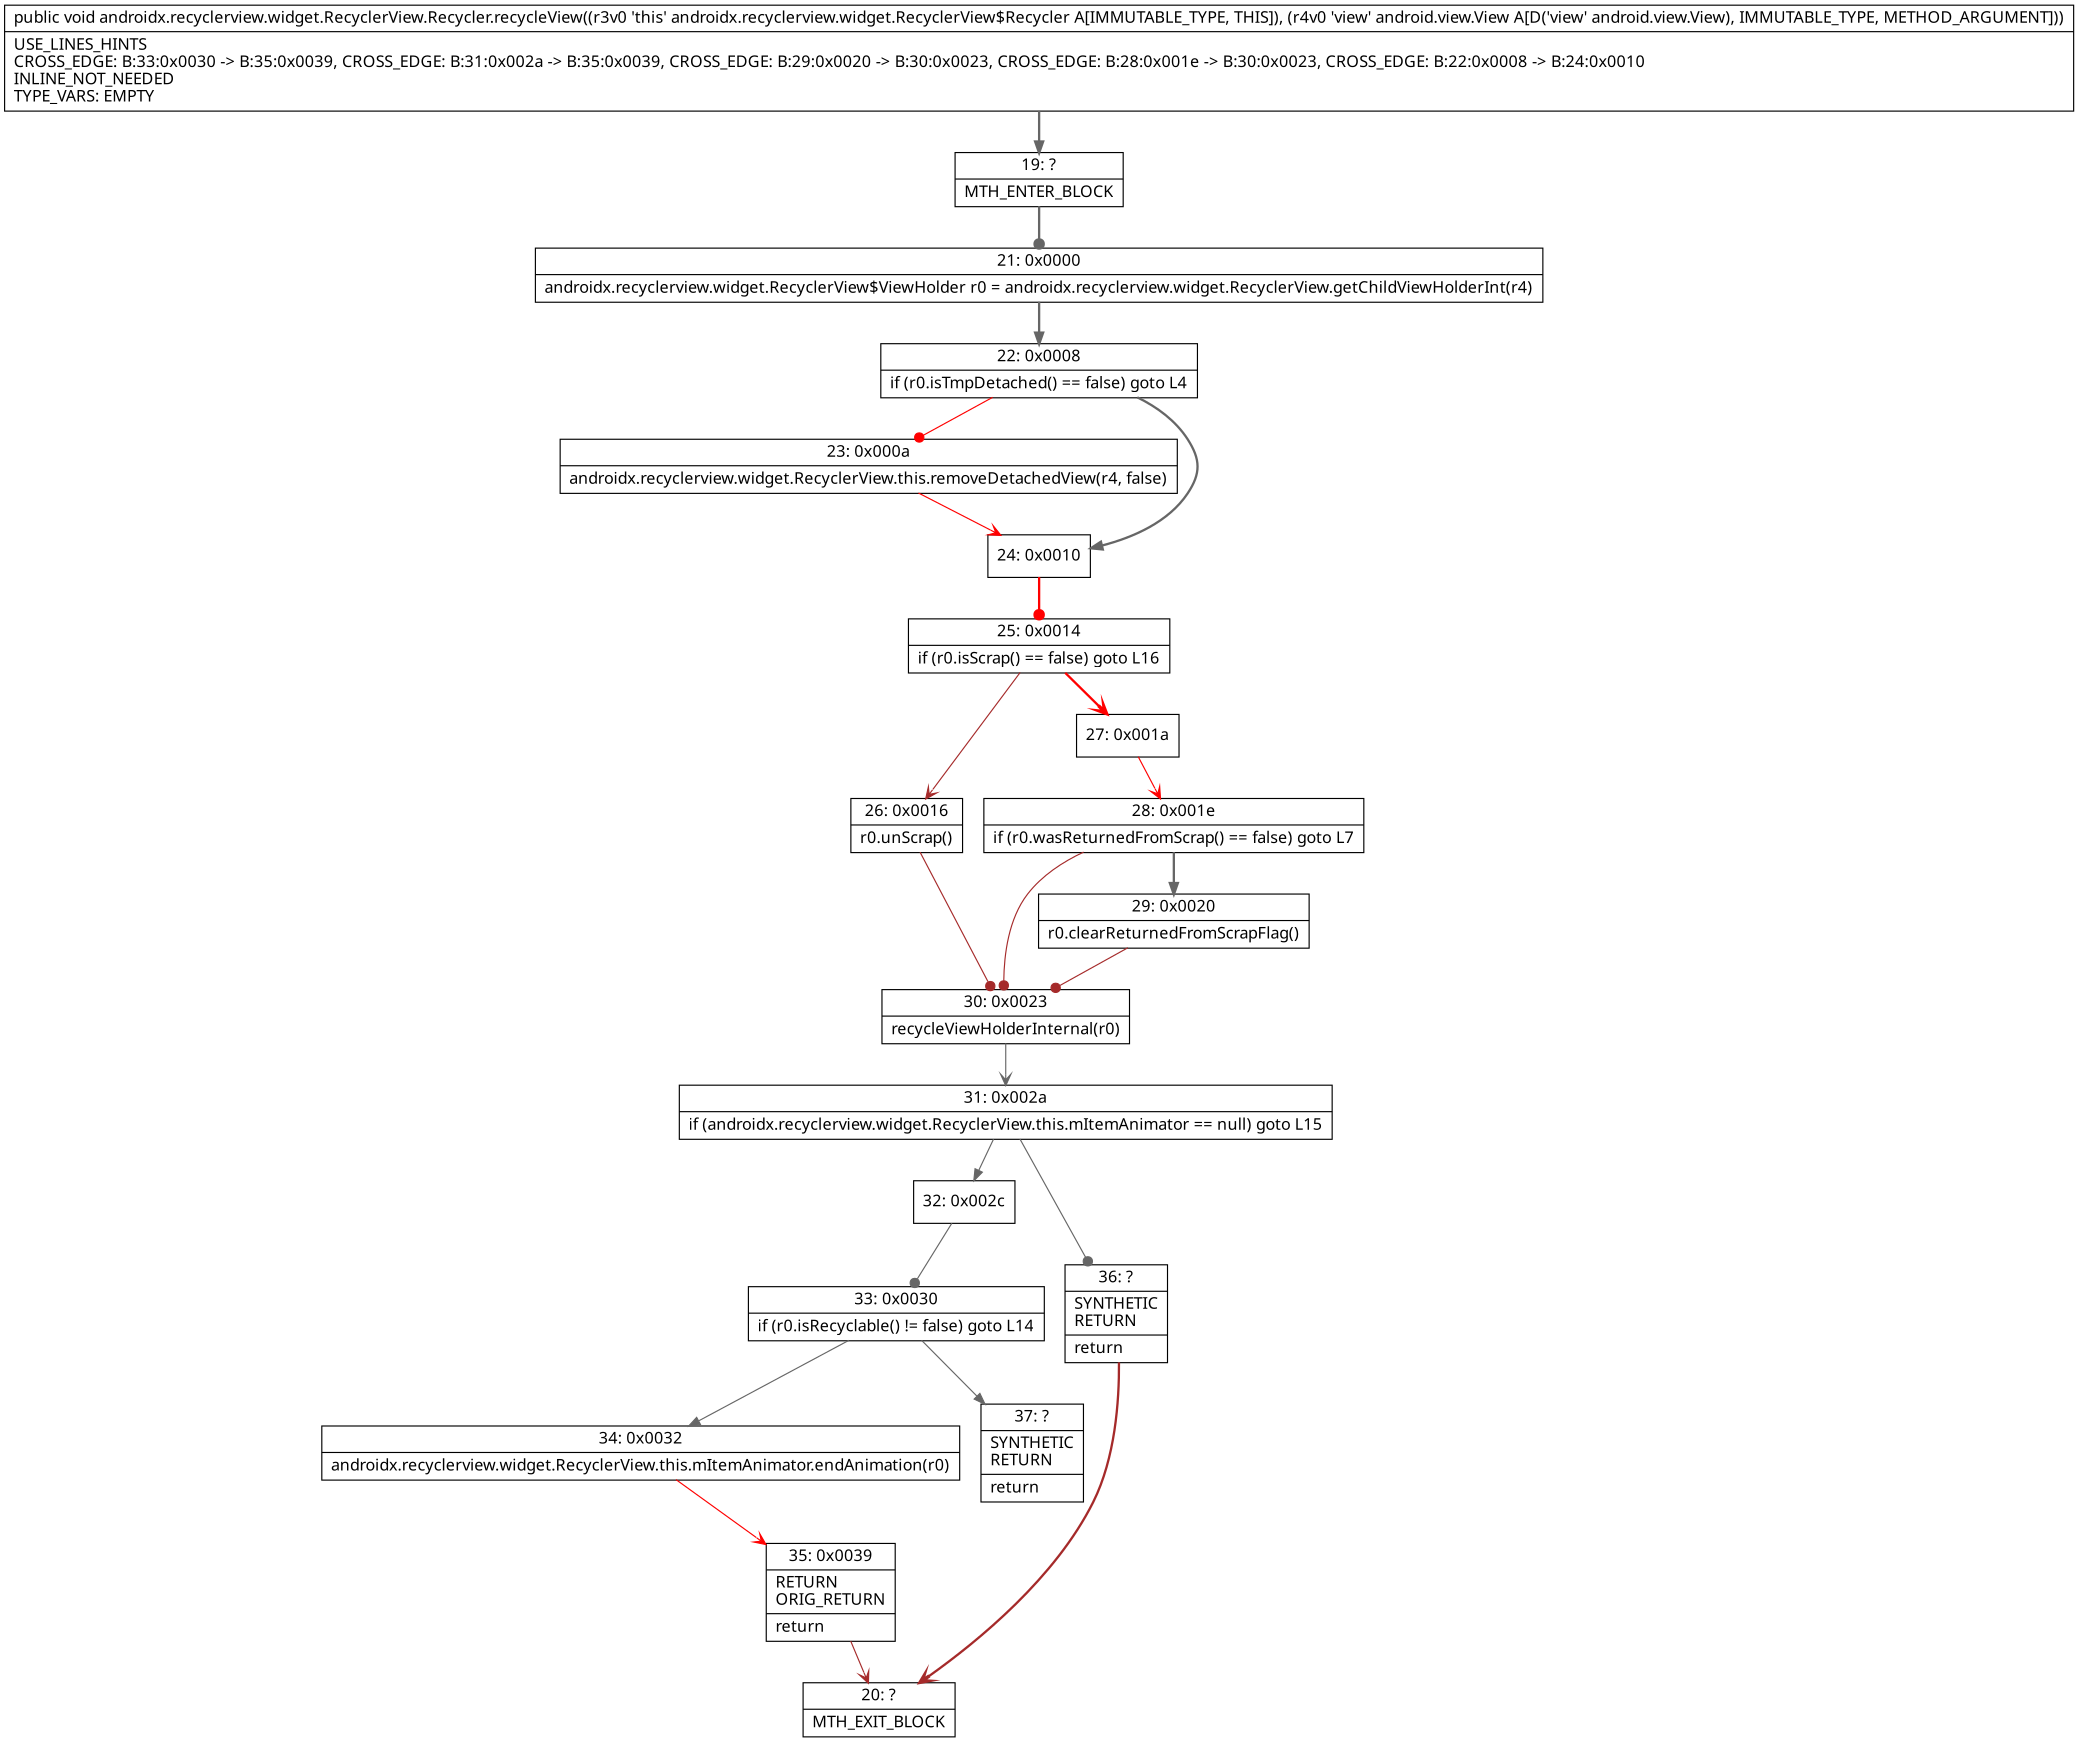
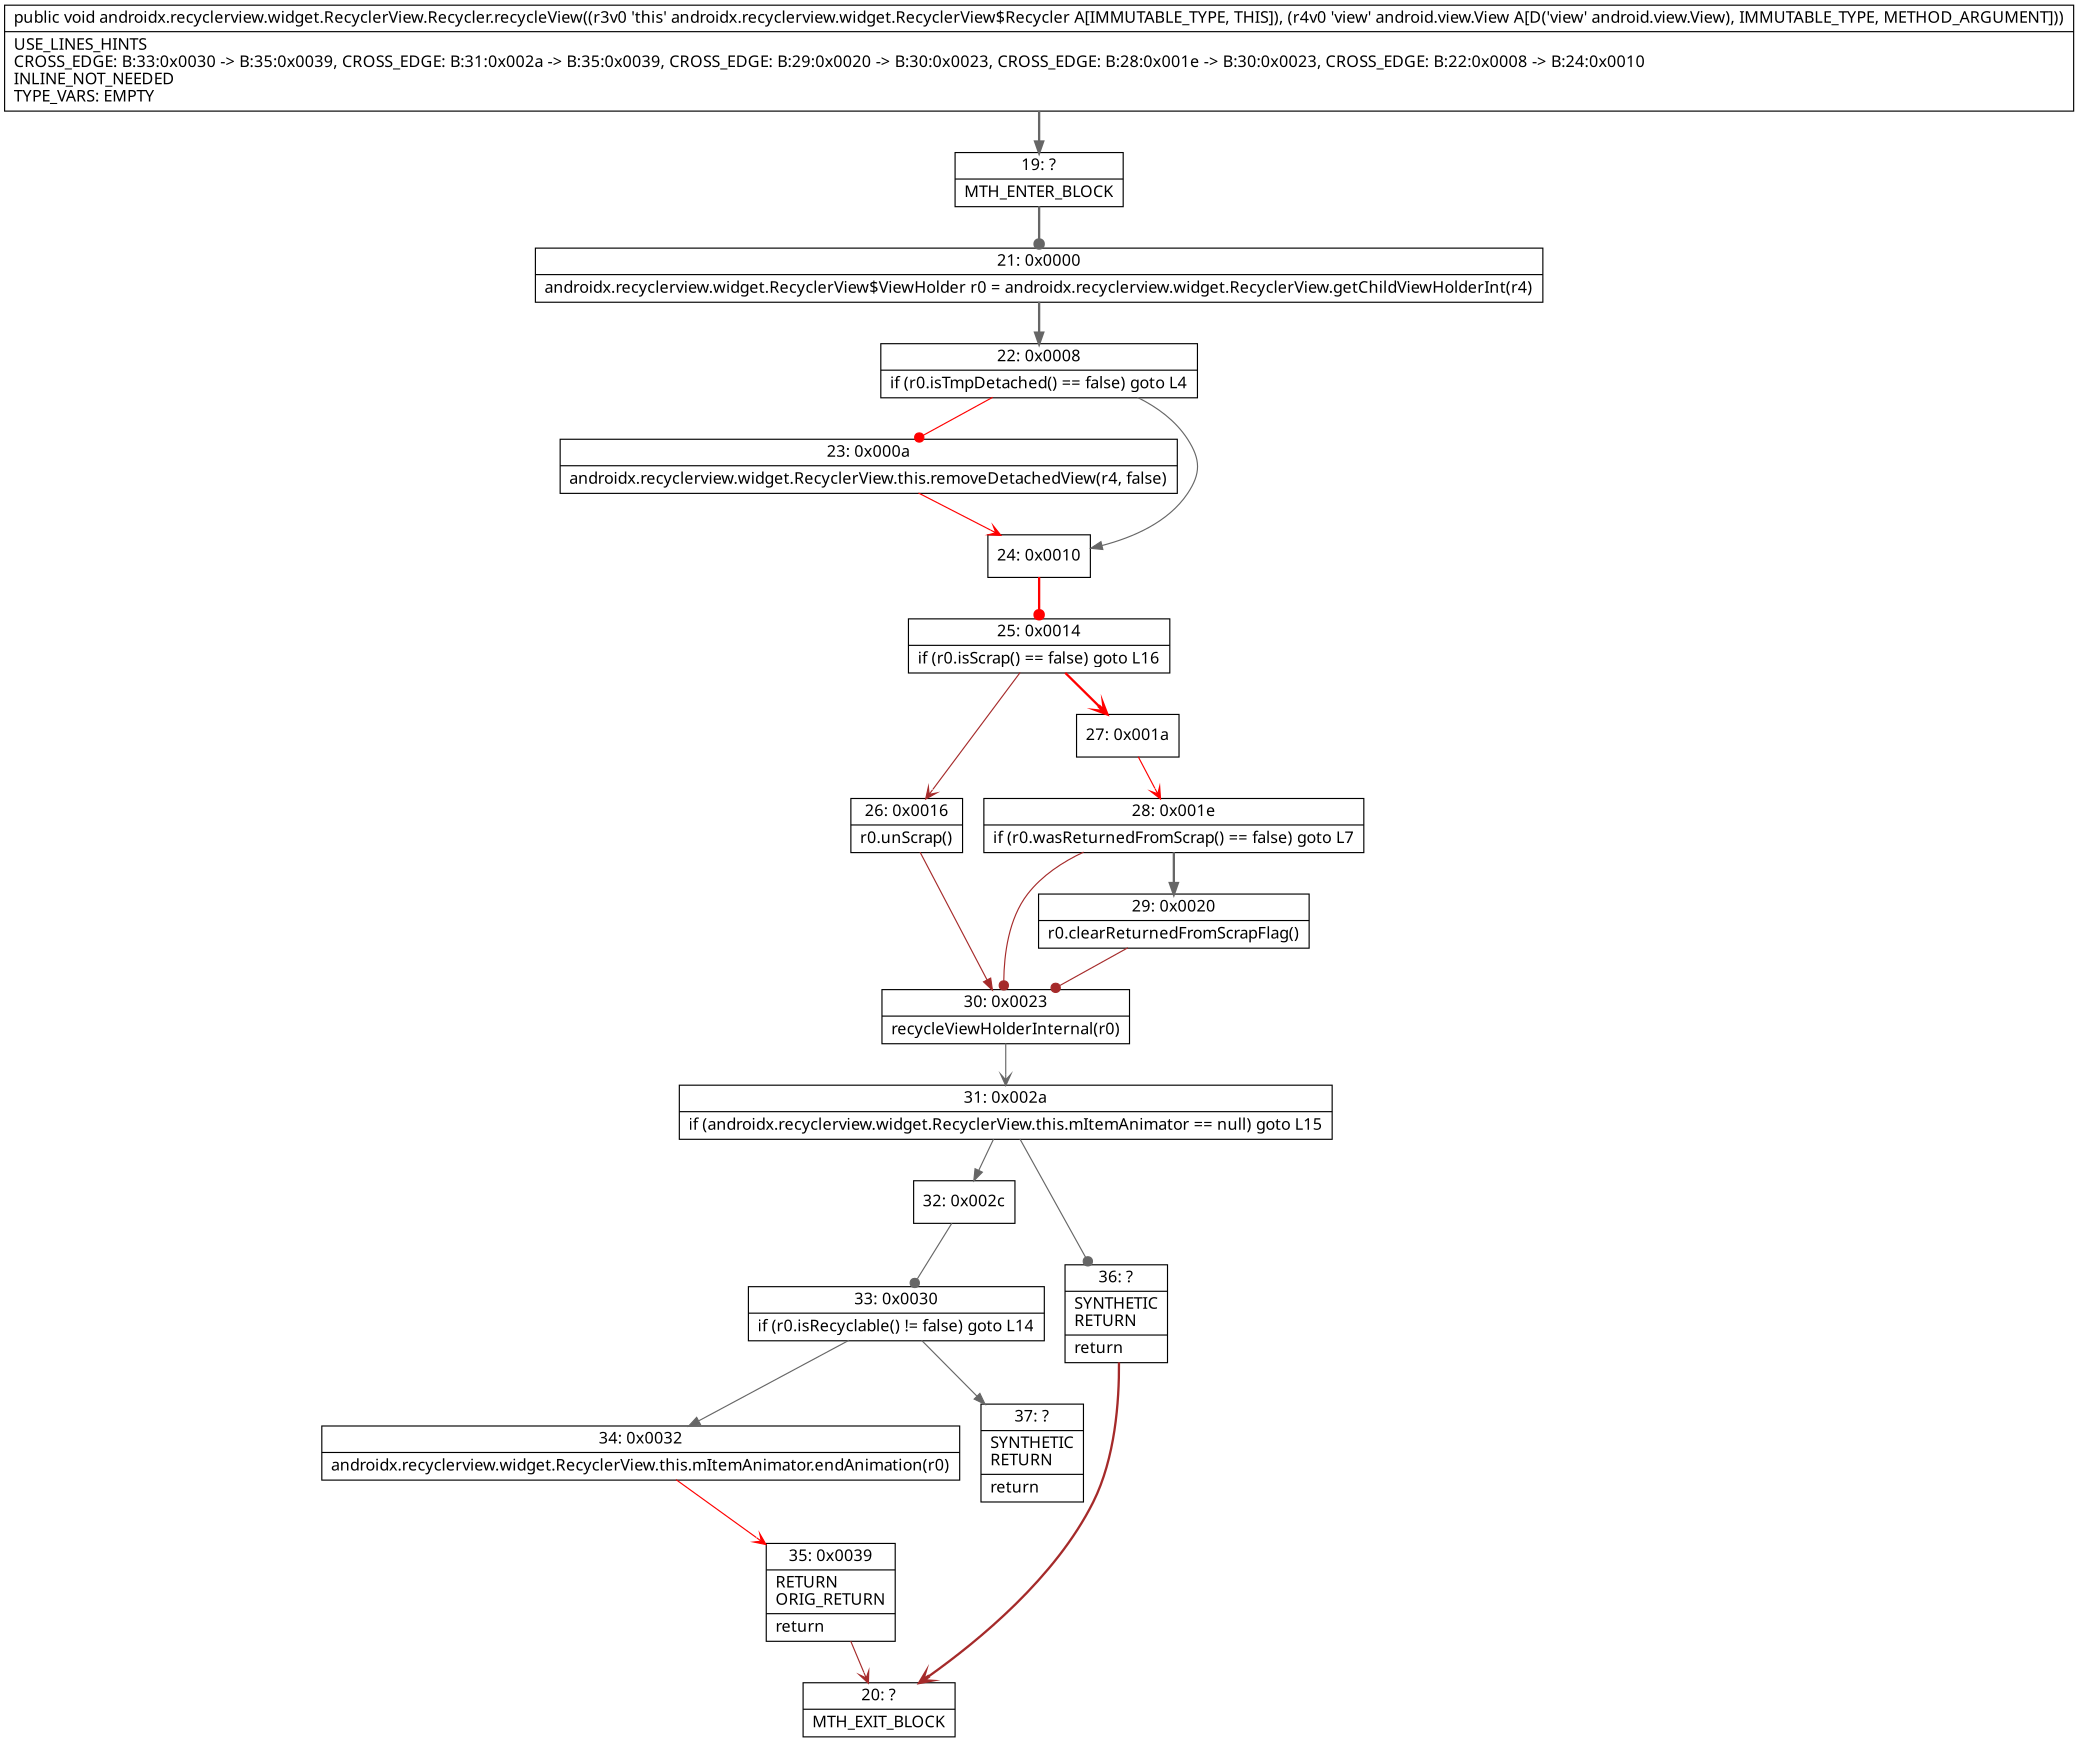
edge "22: 0x0008" -> "24: 0x0010": style bold -> solid
edge "26: 0x0016" -> "30: 0x0023": arrowhead dot -> normal
